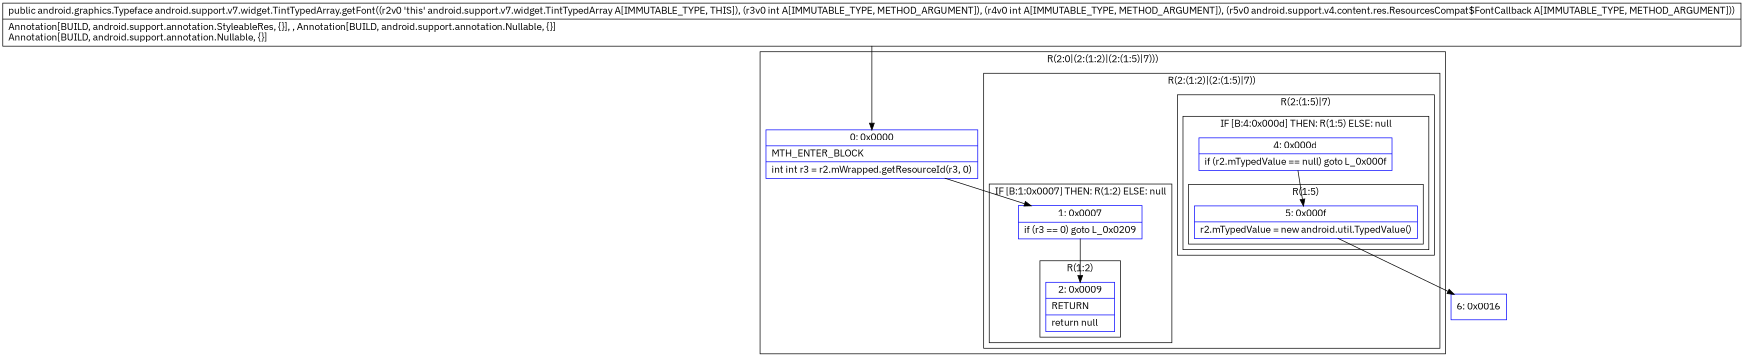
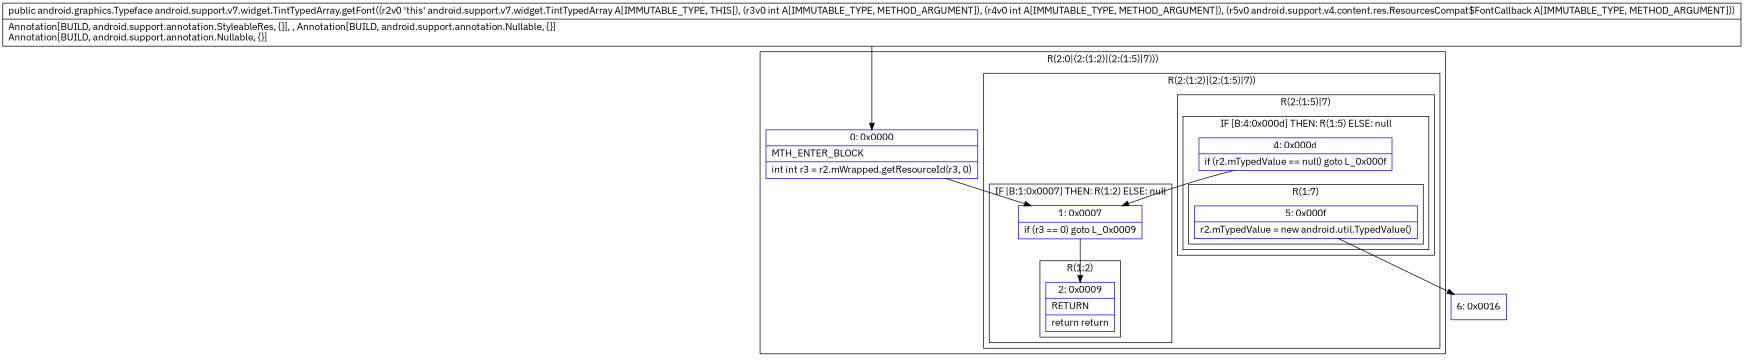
edge "4: 0x000d" -> "5: 0x000f": now "4: 0x000d" -> "1: 0x0007"
cluster "R(1:5)": label "R(1:5)" -> "R(1:7)"
node "1: 0x0007": text "if (r3 == 0) goto L_0x0209" -> "if (r3 == 0) goto L_0x0009"
node "2: 0x0009": text "return null" -> "return return"
